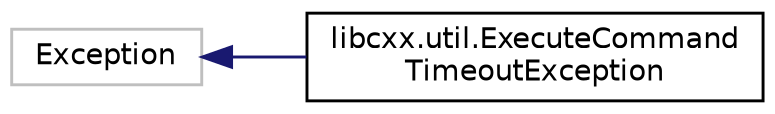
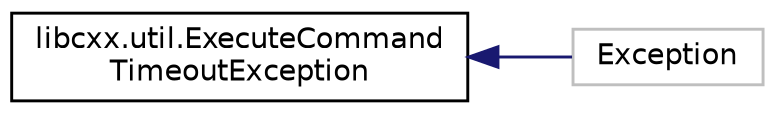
edge "libcxx.util.ExecuteCommand TimeoutException" -> "Exception": reversed
